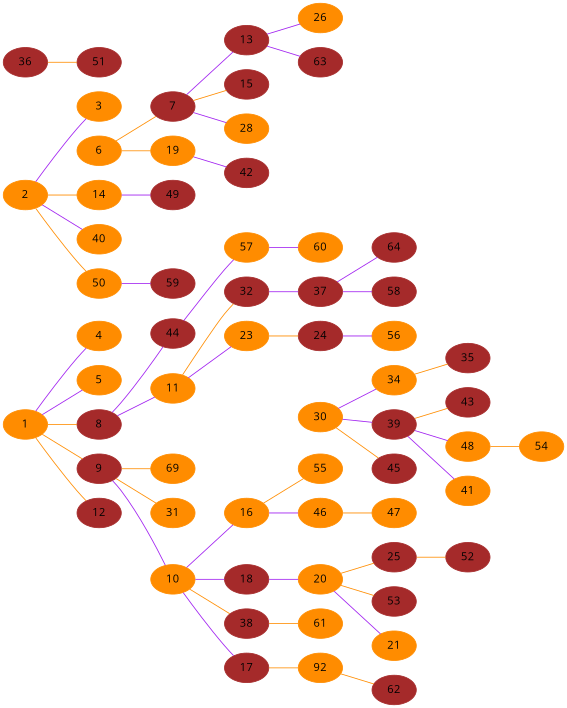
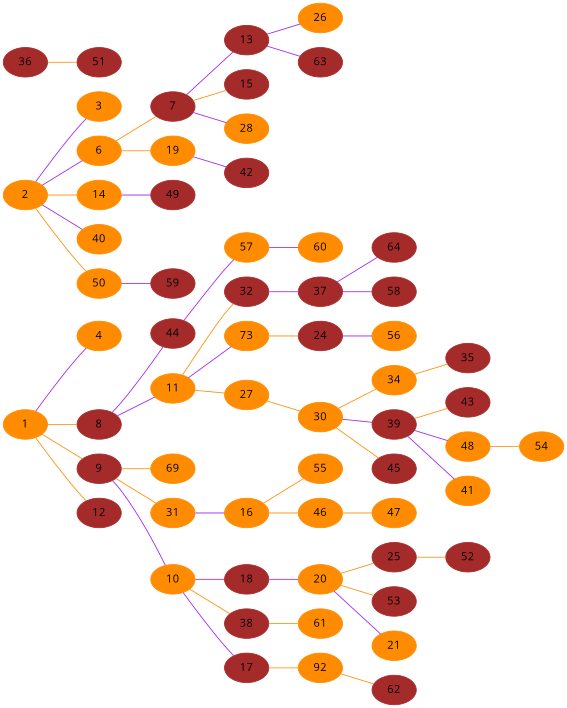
edge "6" -- "2": added
node "23": label "23" -> "73"
node "5": removed
node "27": added
edge "34" -- "30": color purple -> darkorange
edge "16" -- "46": color purple -> darkorange
edge "16" -- "10": now "16" -- "31"
